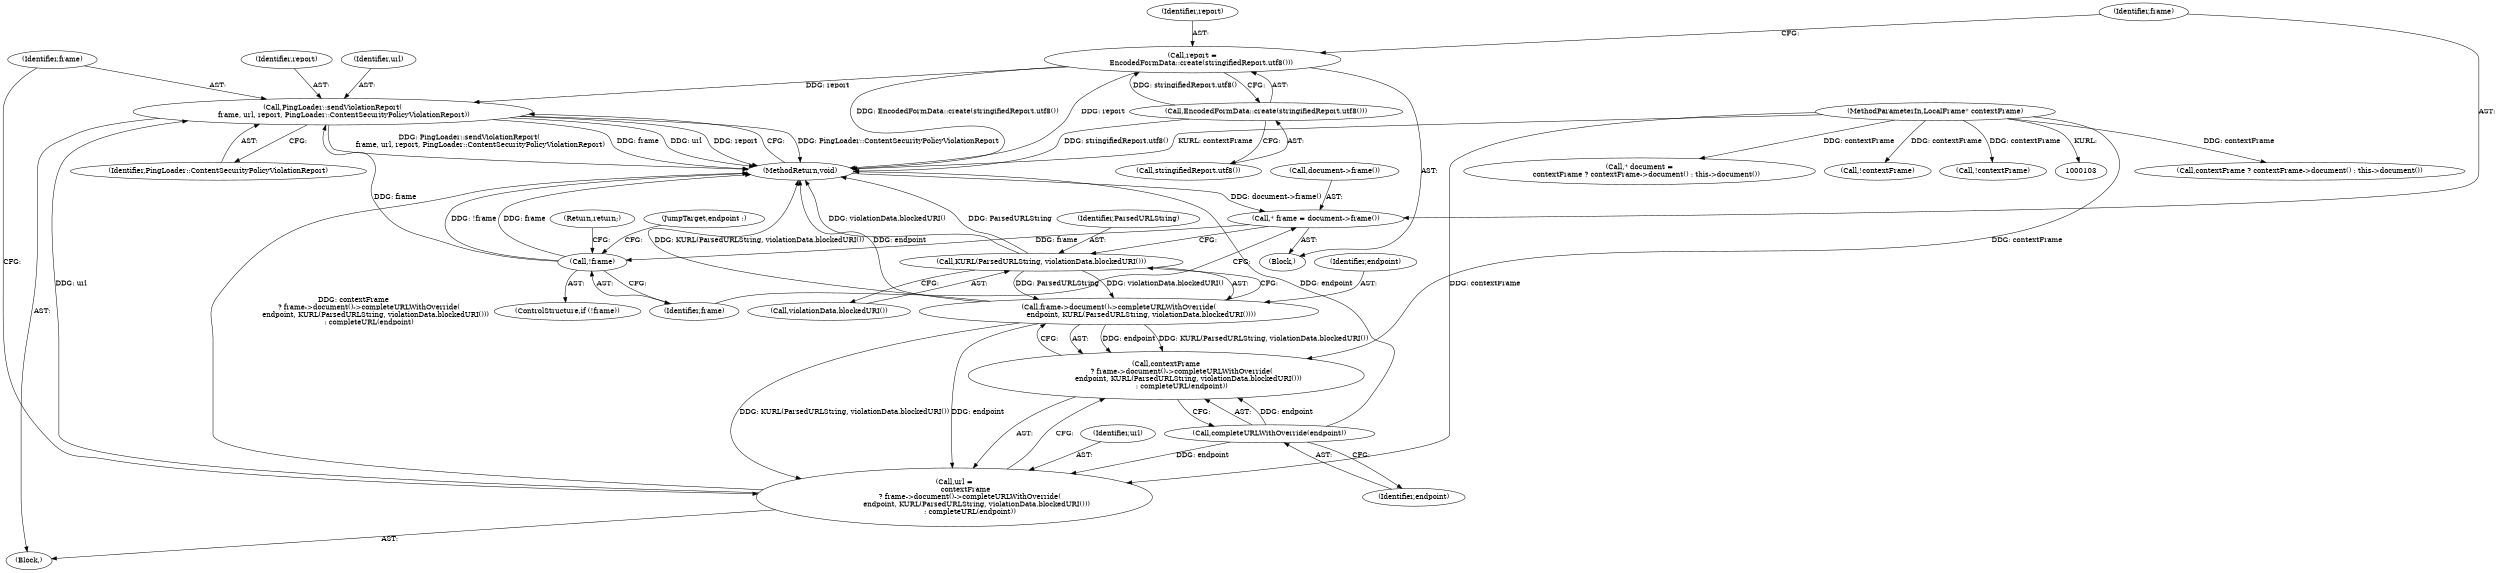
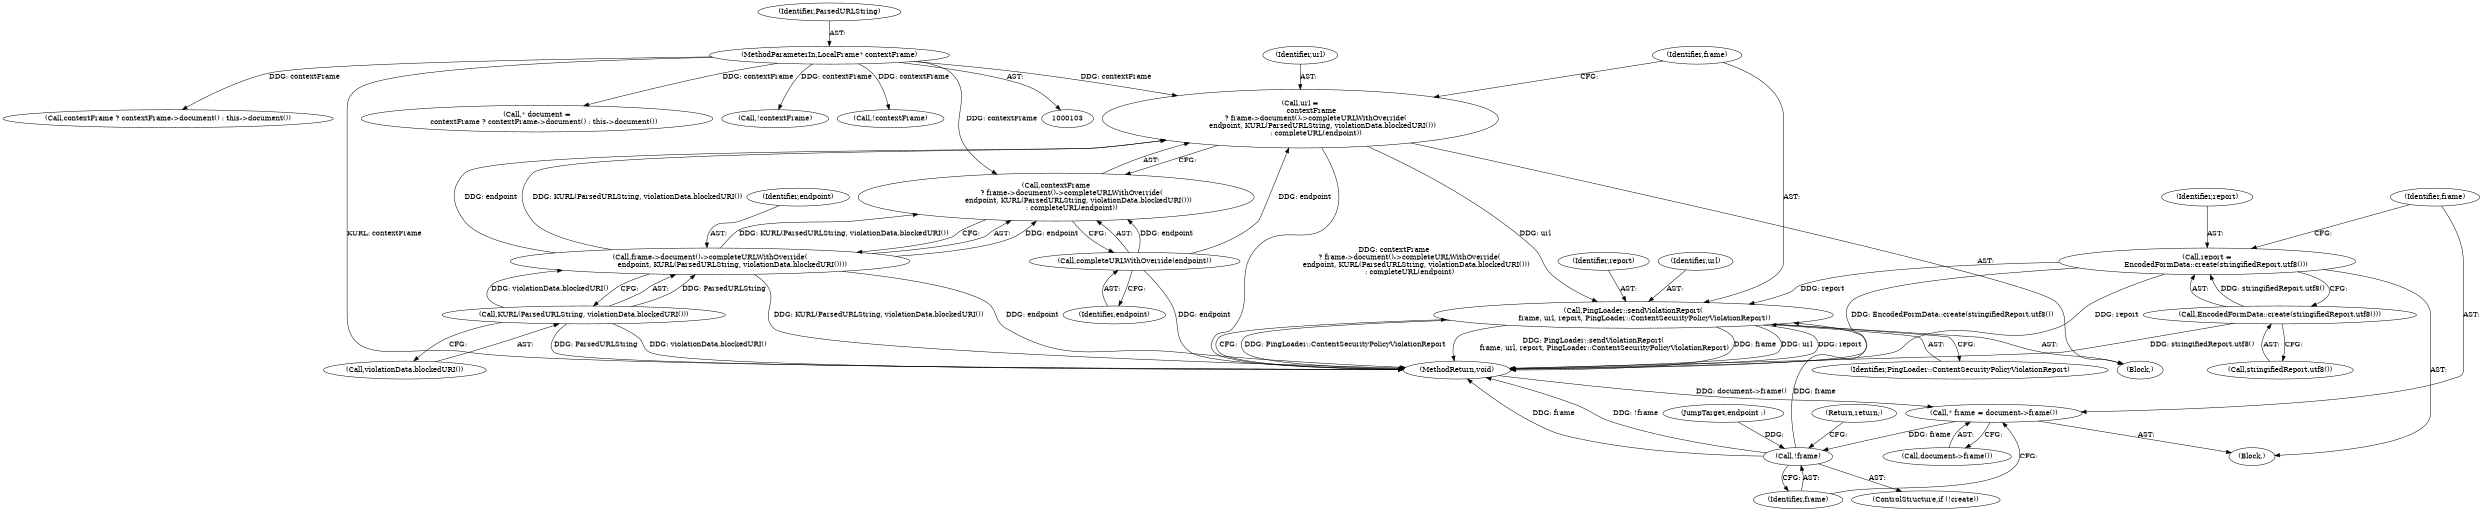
edge "(MethodParameterIn,LocalFrame* contextFrame)" -> "1000103": label "KURL: " -> "AST: "
edge "(Identifier,ParsedURLString)" -> "(Call,KURL(ParsedURLString, violationData.blockedURI()))": now "(Identifier,ParsedURLString)" -> "(MethodParameterIn,LocalFrame* contextFrame)"
edge "(Call,* frame = document->frame())" -> "(Call,KURL(ParsedURLString, violationData.blockedURI()))": now "(Call,* frame = document->frame())" -> "(Call,document->frame())"
edge "(JumpTarget,endpoint :)" -> "(Call,!frame)": label "CFG: " -> "DDG: "
node "(ControlStructure,if (!frame))": label "(ControlStructure,if (!frame))" -> "(ControlStructure,if (!create))"
